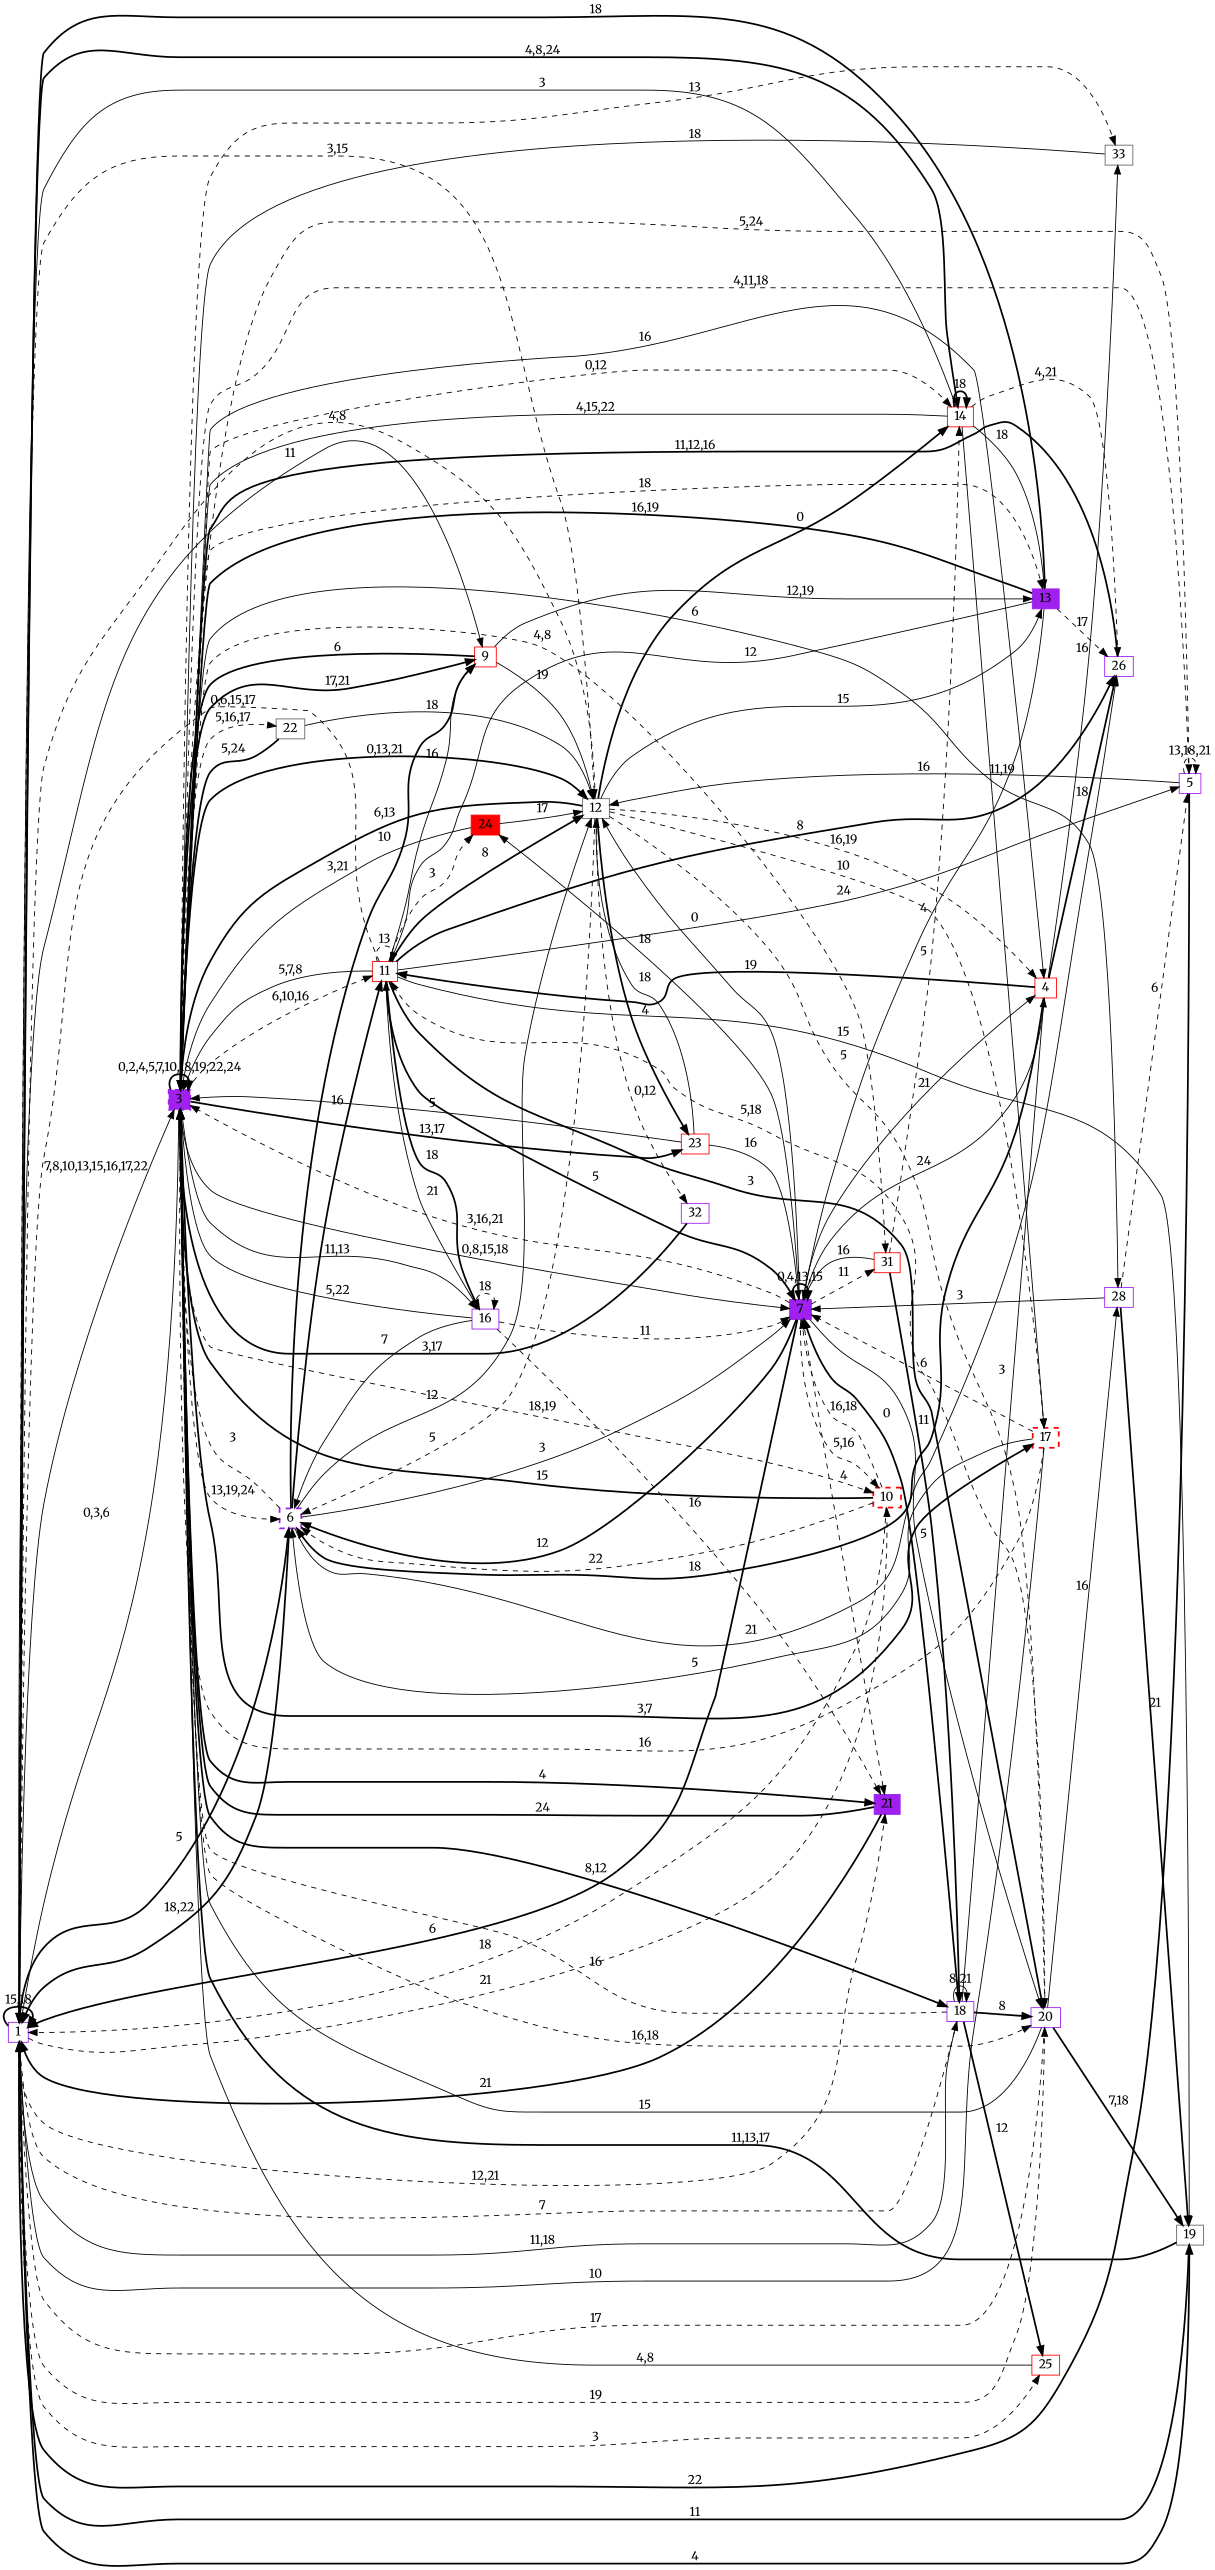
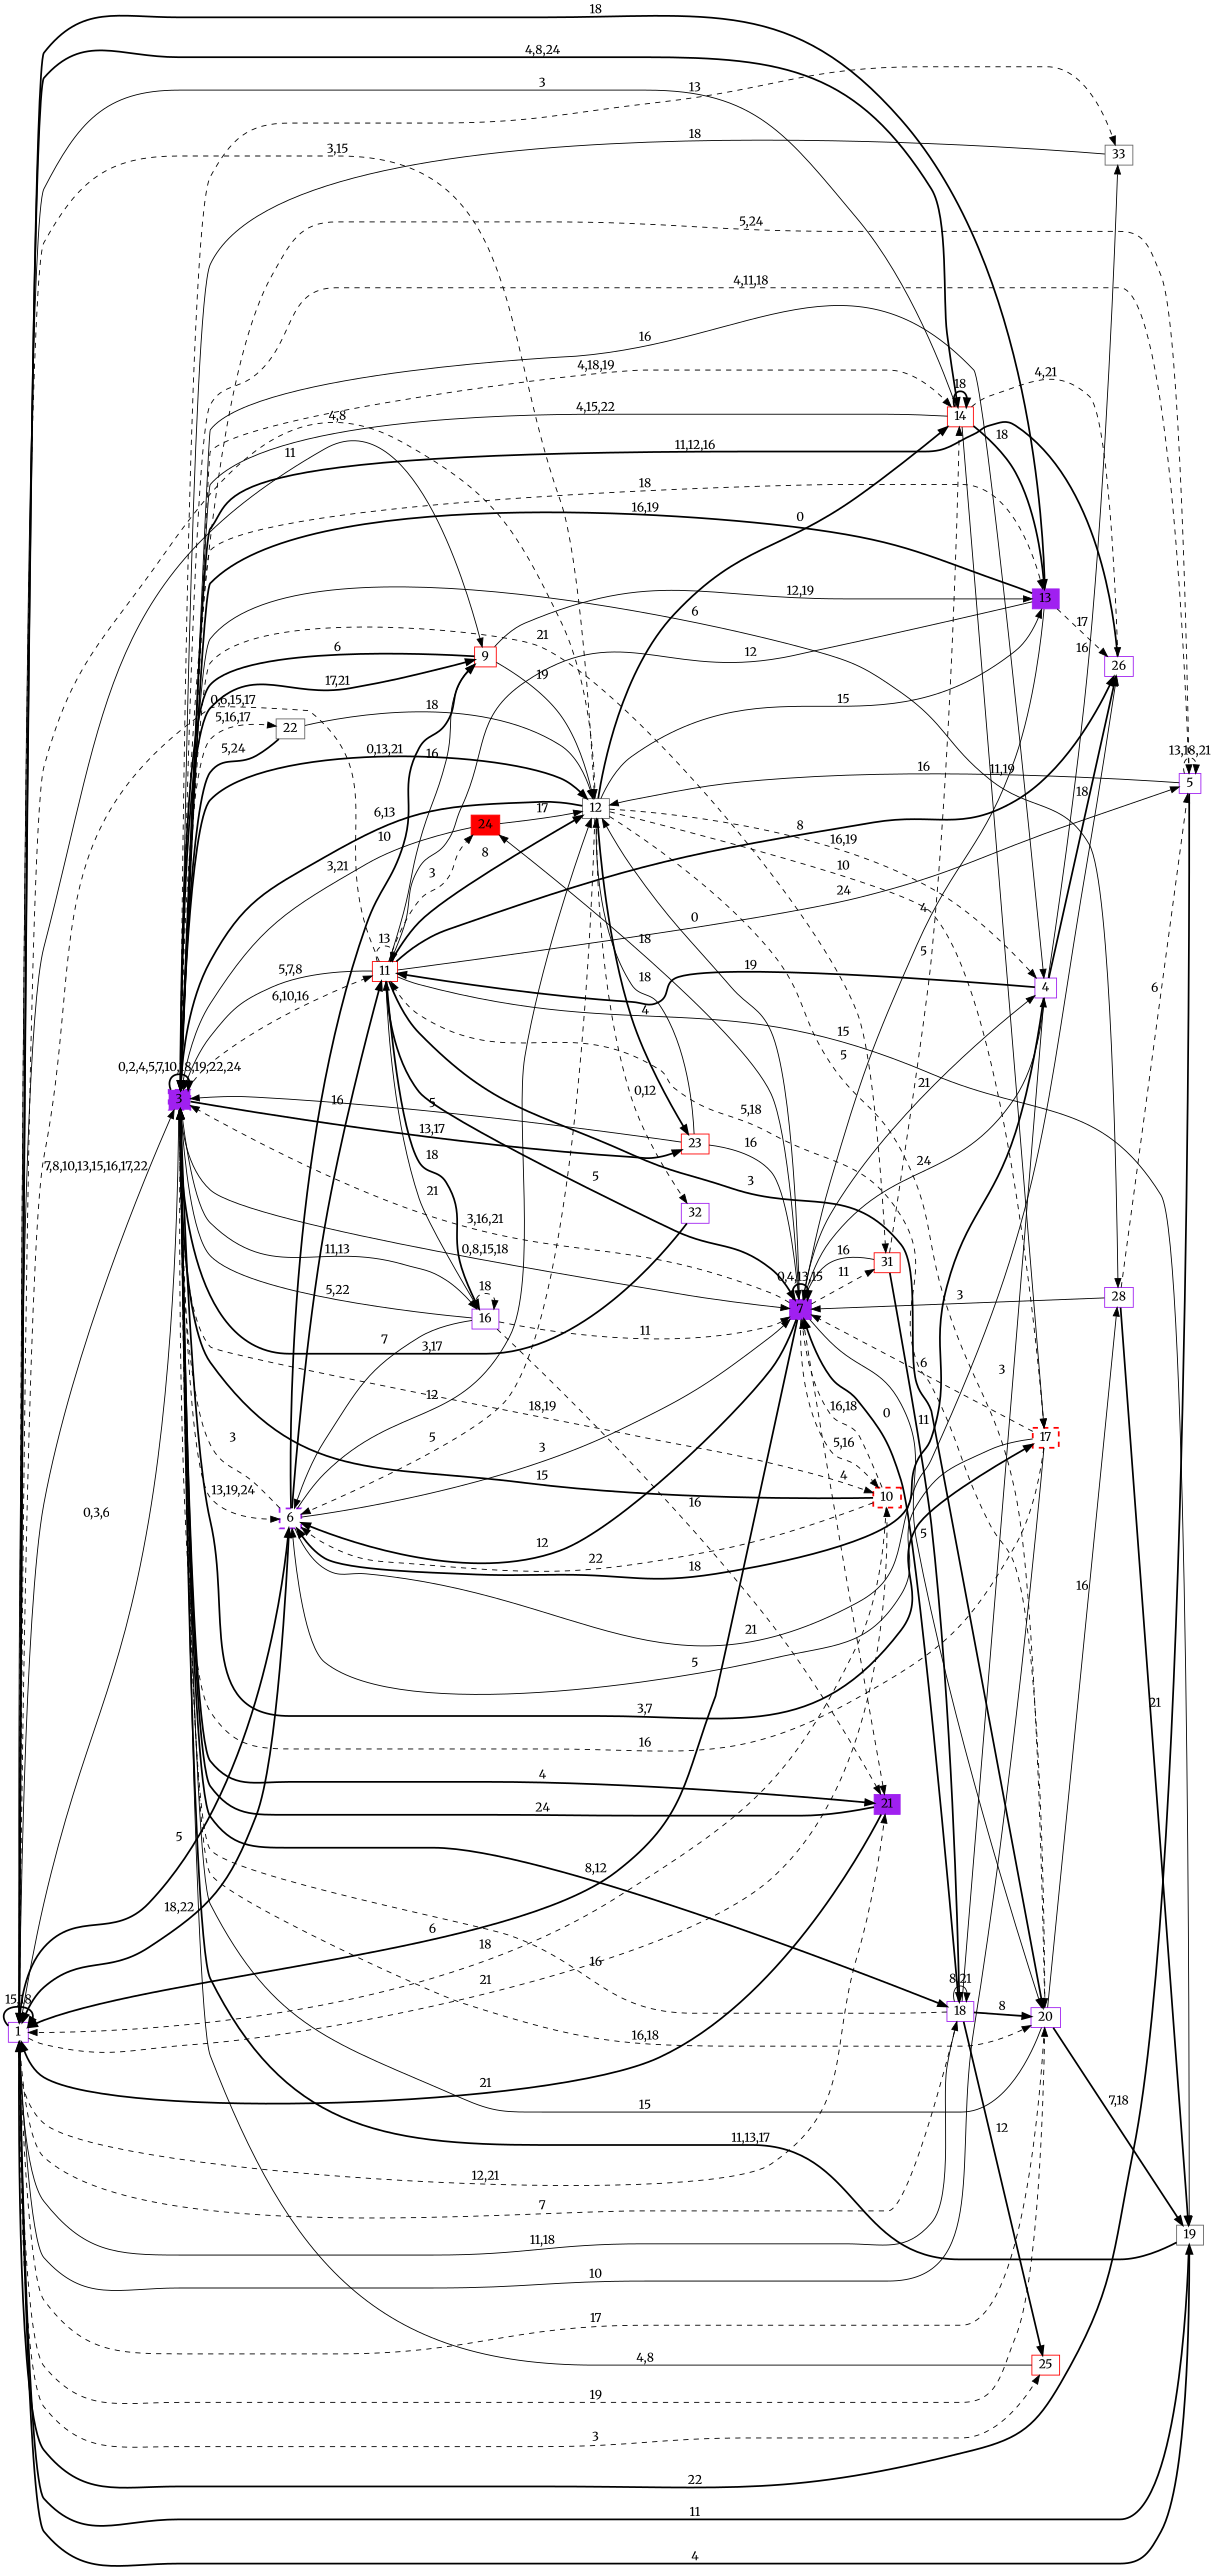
edge "3" -> "14": label "0,12" -> "4,18,19"
edge "14" -> "13": style solid -> bold
edge "3" -> "31": label "4,8" -> "21"
node "4": color red -> purple
